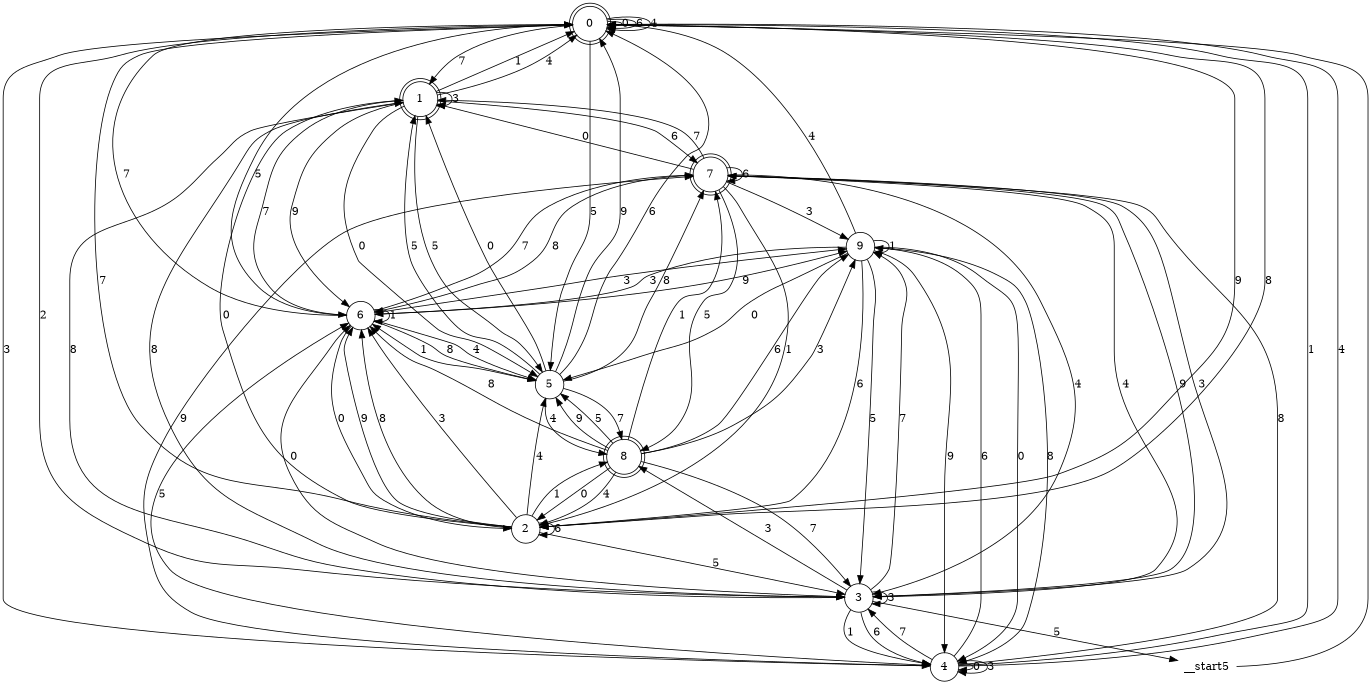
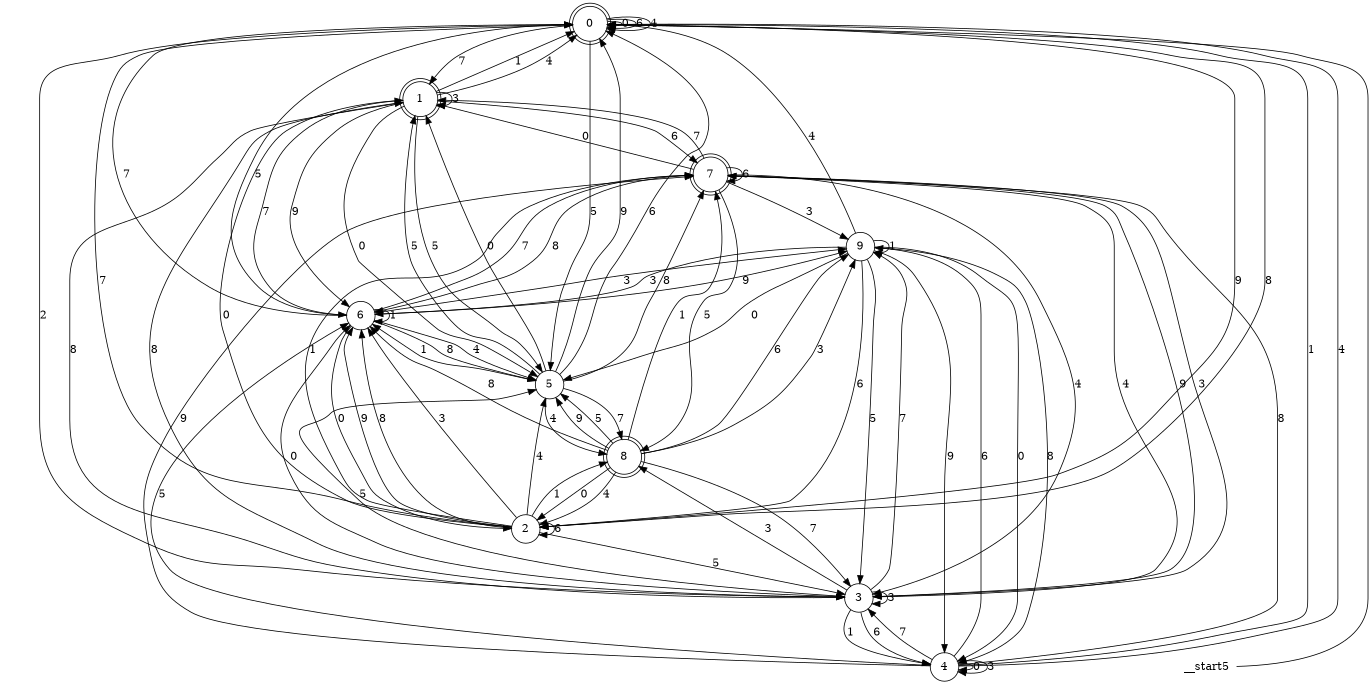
edge "7" -> "2": reversed
edge "0" -> "4": removed, label "3"
edge "3" -> "__start5": now "3" -> "5"
